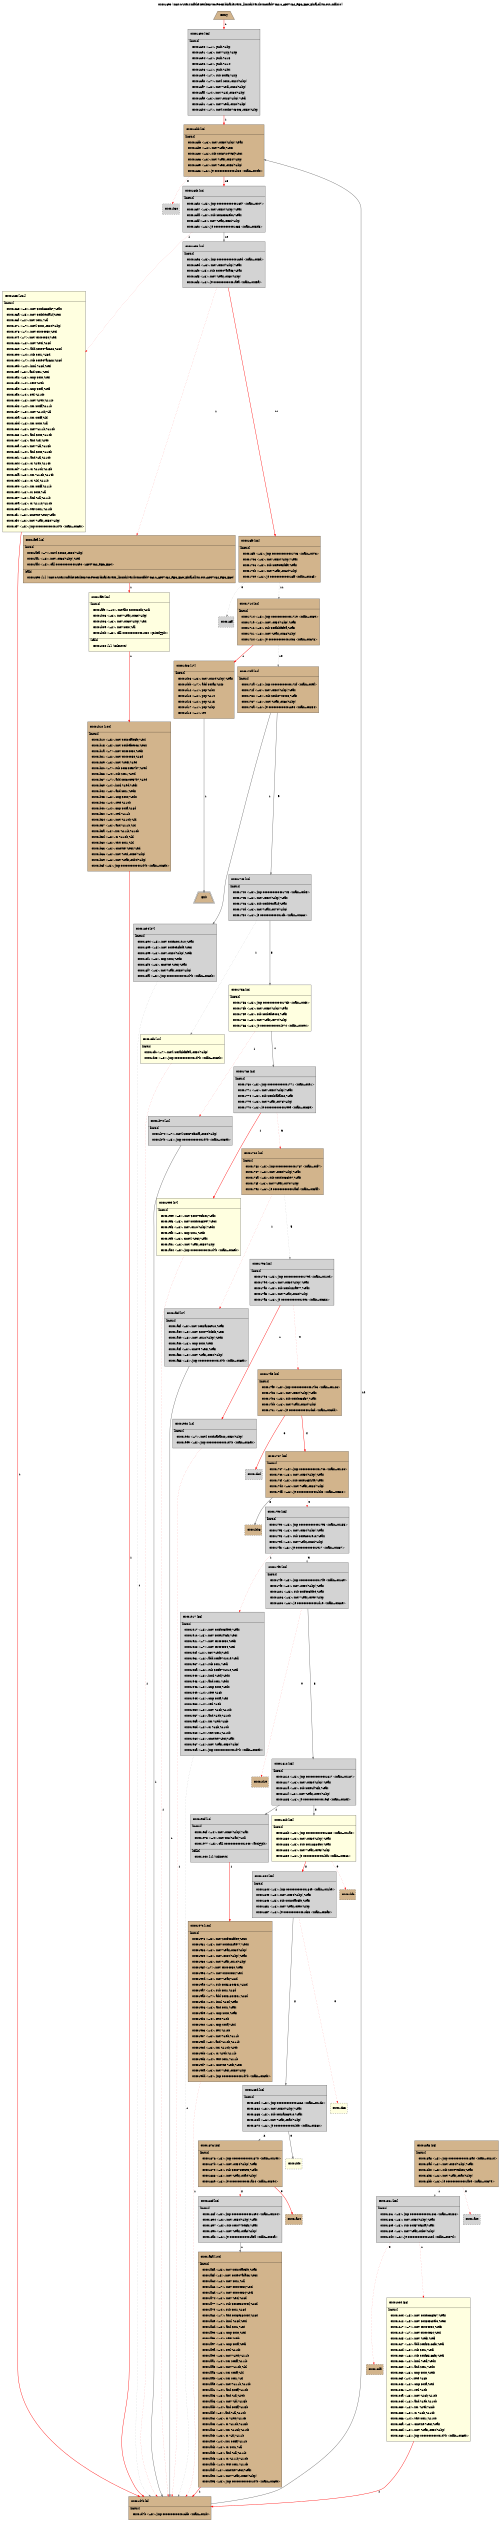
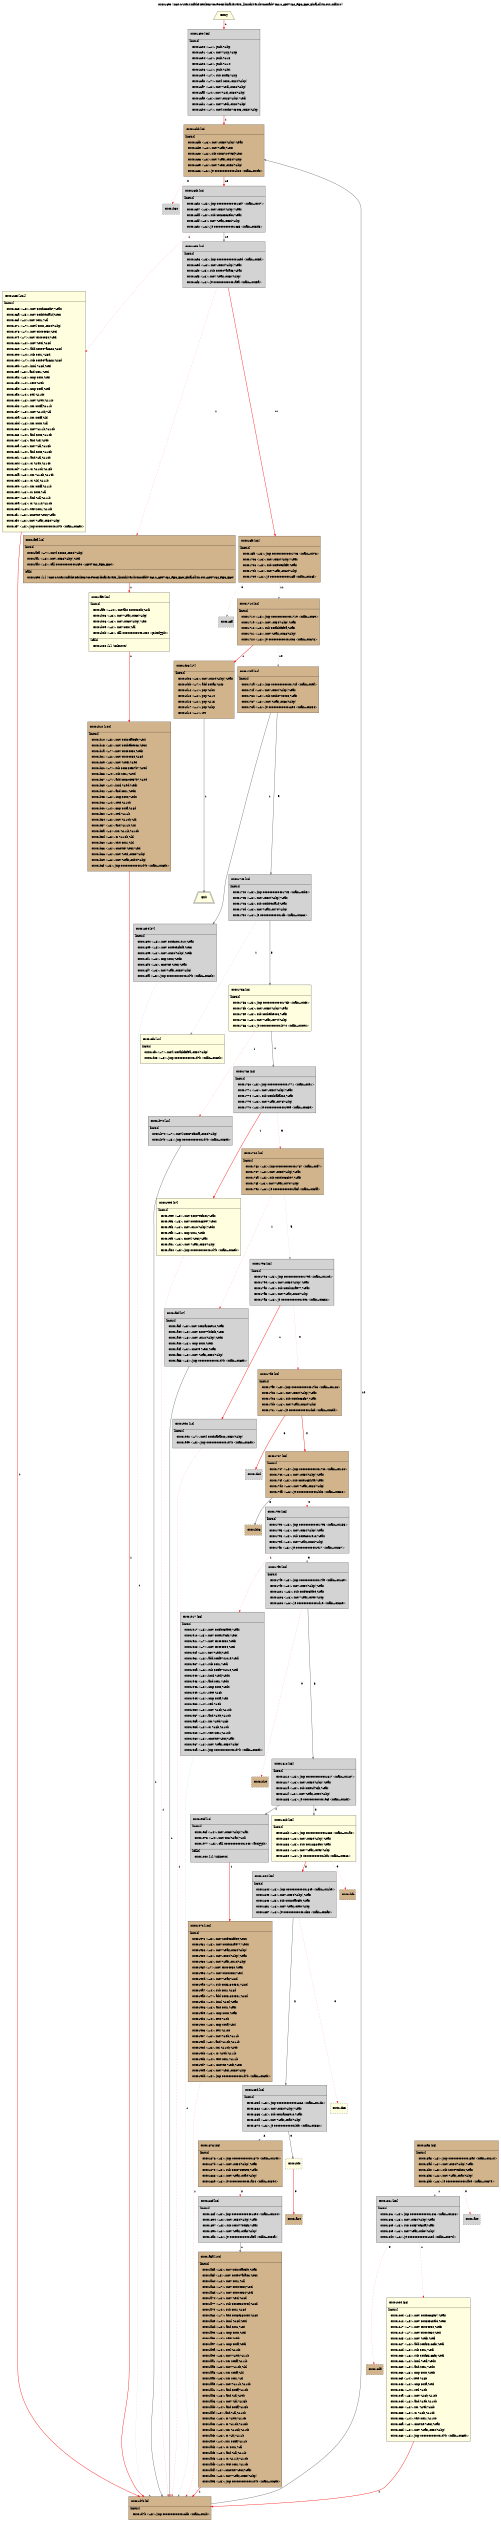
node "Entry": fillcolor tan -> lightyellow
node "Exit": fillcolor tan -> lightyellow
edge "0x401cfc [12]" -> "0x401d7b [5]": removed, label "1"
edge "0x401812 [25]" -> "0x40196f [13]": label " 1" -> " 7"
edge "0x401876 [25]" -> "0x401a24": now "0x401bf0" -> "0x401a24"
